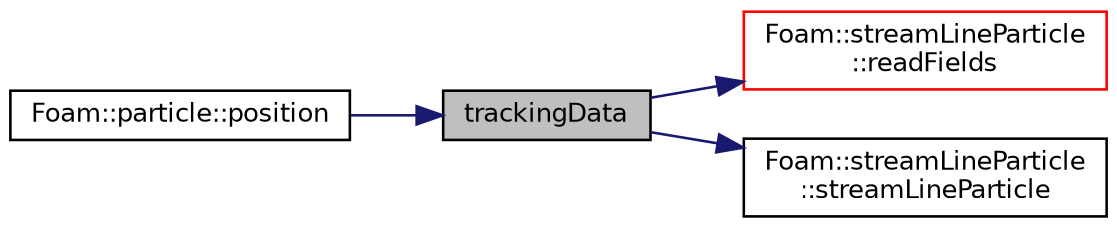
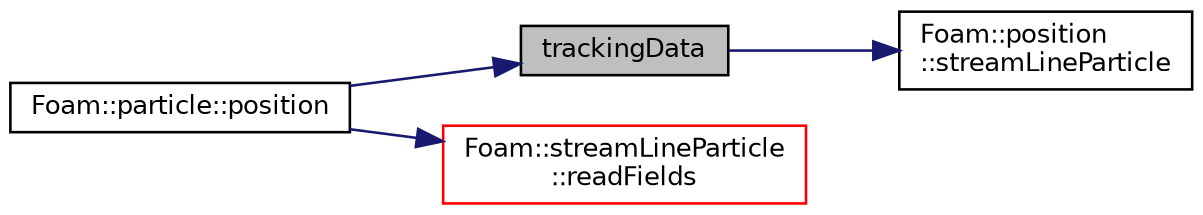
edge "trackingData" -> "Foam::streamLineParticle ::readFields": now "Foam::particle::position" -> "Foam::streamLineParticle ::readFields"
node "Foam::streamLineParticle ::streamLineParticle": label "Foam::streamLineParticle ::streamLineParticle" -> "Foam::position ::streamLineParticle"
